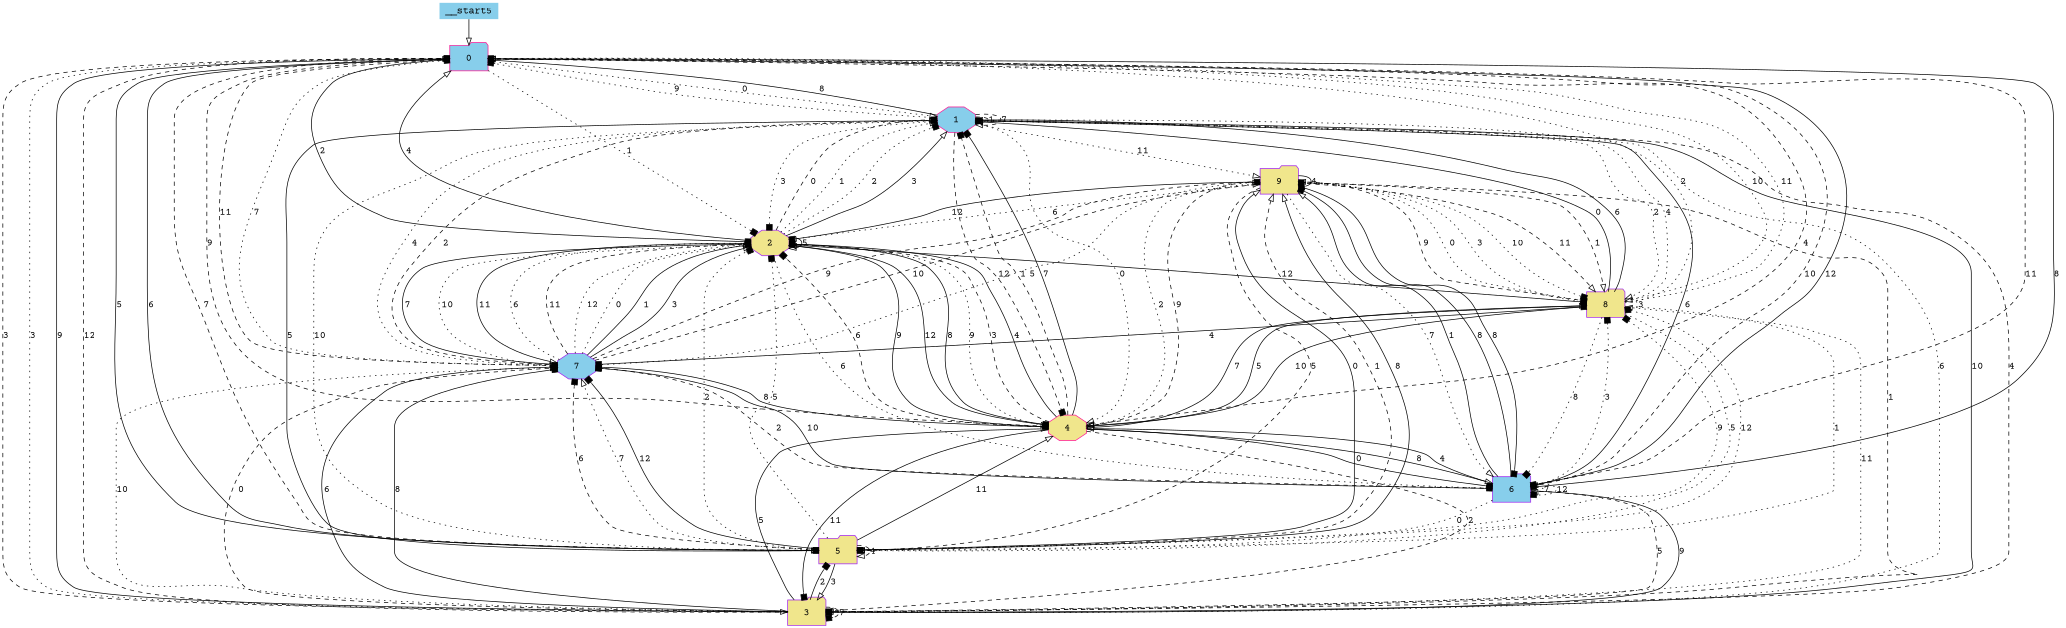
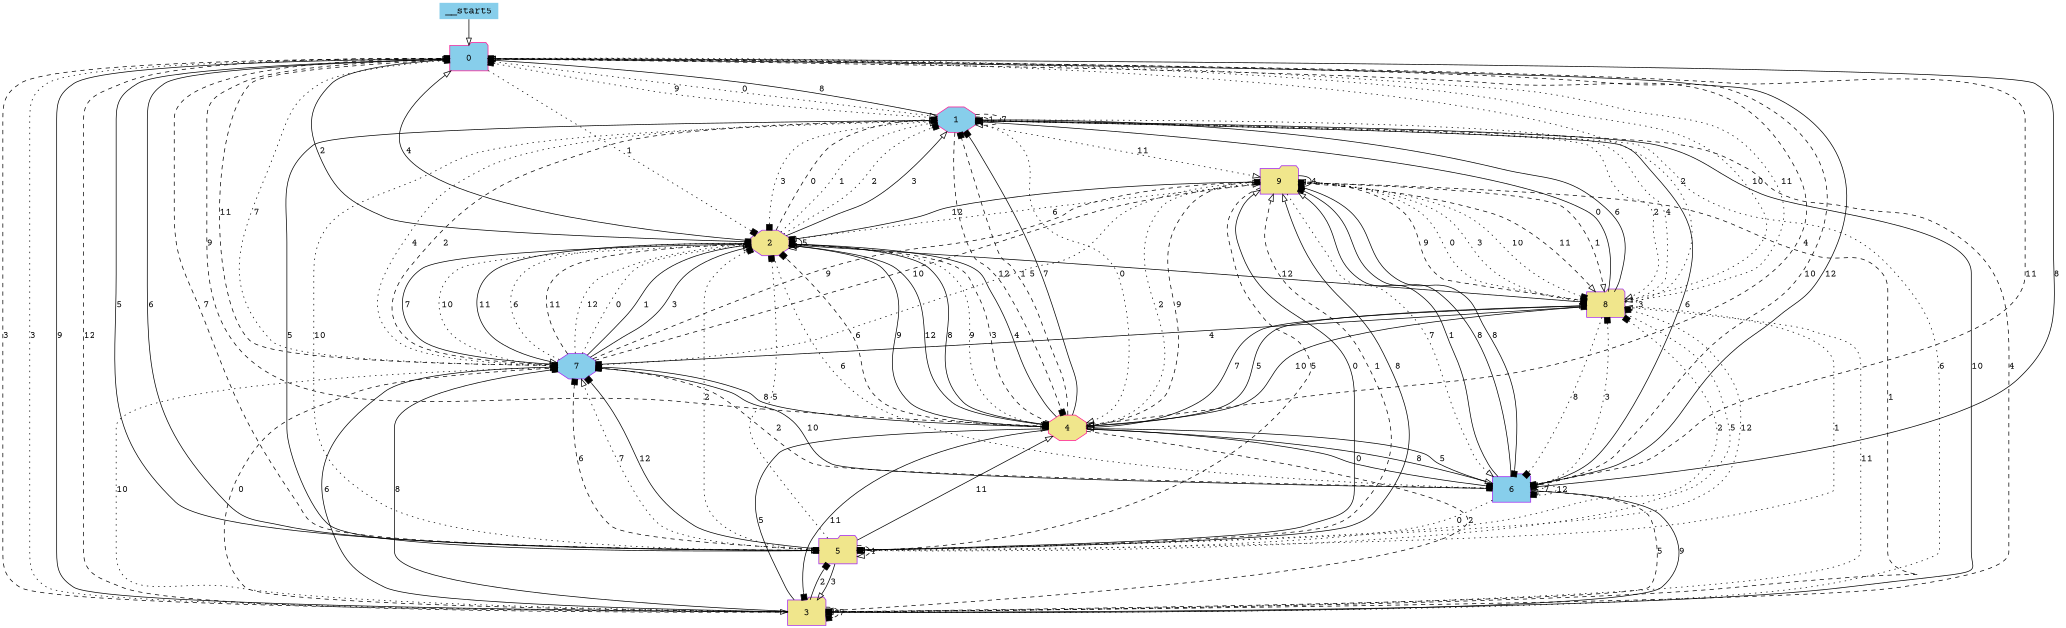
edge "5" -> "8": label "9" -> "2"
edge "6" -> "4": label "4" -> "5"
